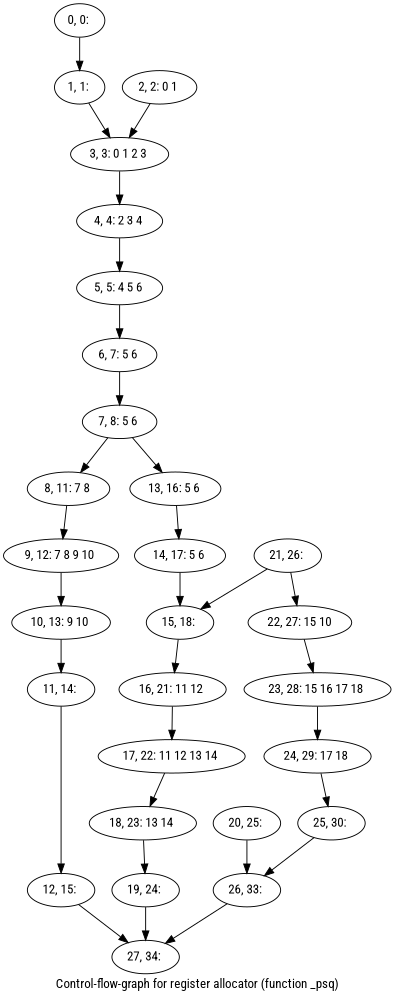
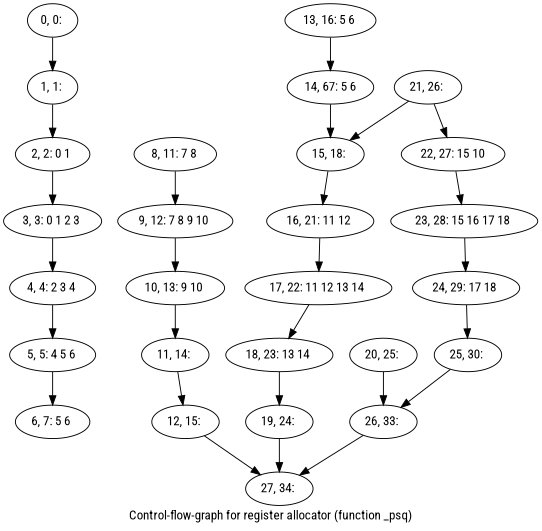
edge "1, 1:" -> "3, 3: 0 1 2 3": now "1, 1:" -> "2, 2: 0 1"
node "7, 8: 5 6": removed
node "14, 17: 5 6": label "14, 17: 5 6" -> "14, 67: 5 6"
